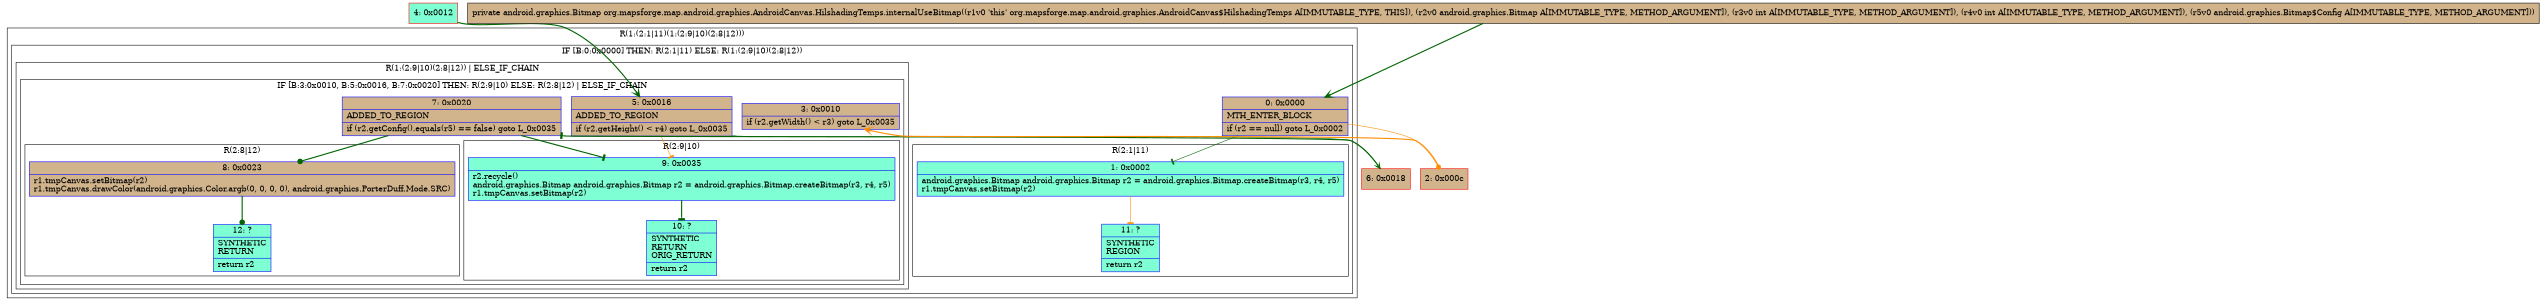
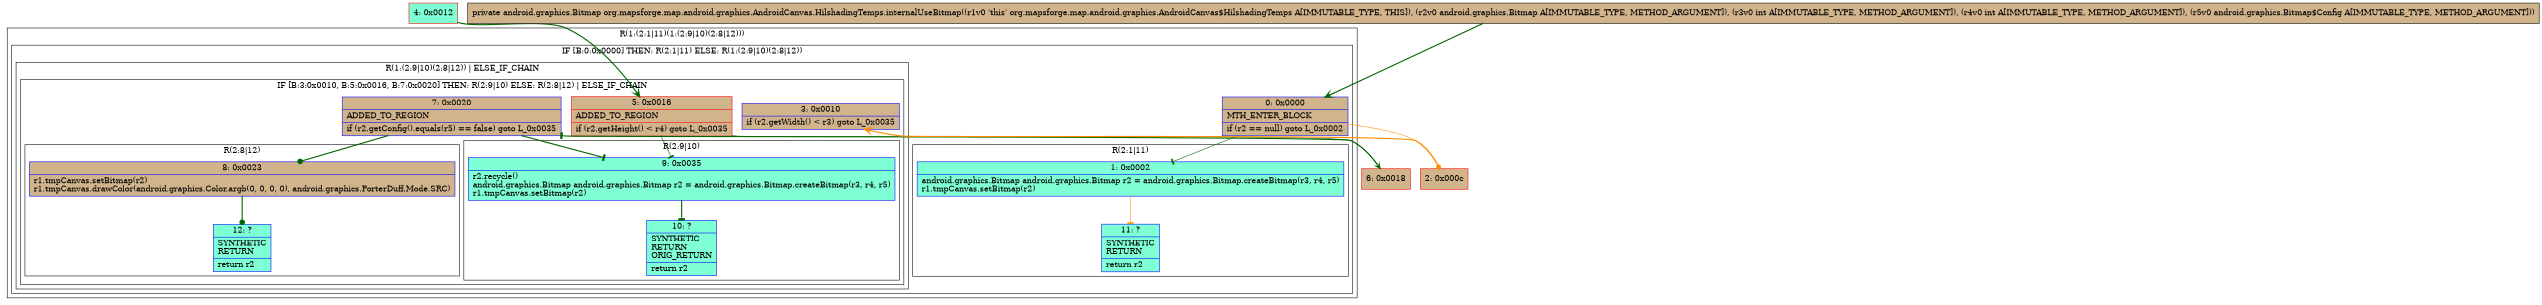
node "5: 0x0016": color blue -> red
edge "5: 0x0016" -> "9: 0x0035": color darkorange -> darkgreen
node "11: ?": text "REGION" -> "RETURN"
